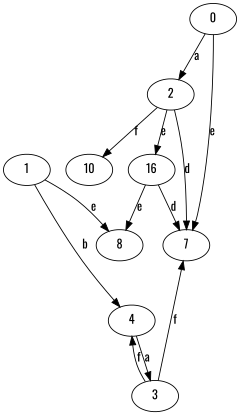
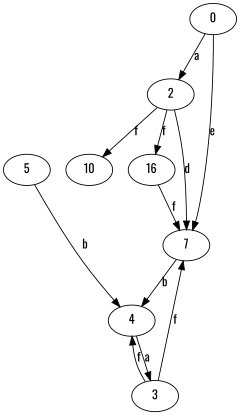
edge "2" -> "16": label "e" -> "f"
node "1": label "1" -> "5"
edge "16" -> "7": label "d" -> "f"
node "8": removed
edge "7" -> "4": added, label "b"
